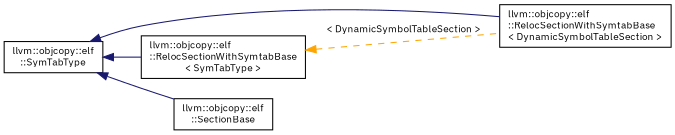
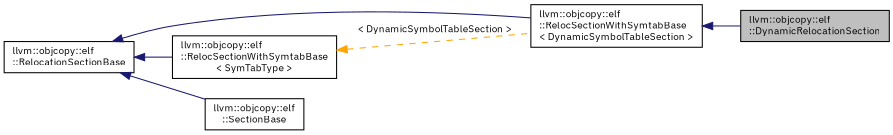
node "llvm::objcopy::elf ::DynamicRelocationSection": added
node "llvm::objcopy::elf ::SymTabType": label "llvm::objcopy::elf ::SymTabType" -> "llvm::objcopy::elf ::RelocationSectionBase"
